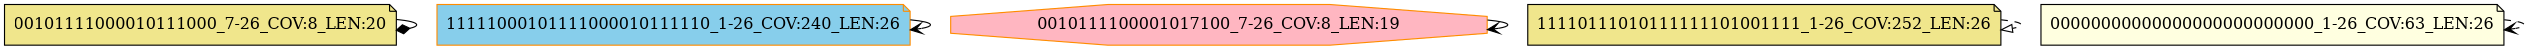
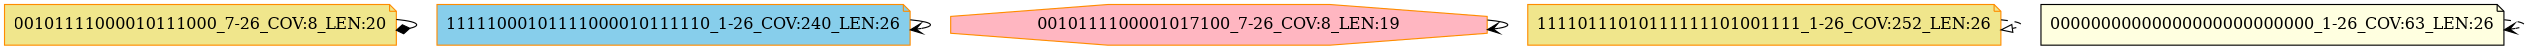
node "00101111000010111000_7-26_COV:8_LEN:20": color black -> darkorange
node "11110111010111111101001111_1-26_COV:252_LEN:26": color black -> darkorange
